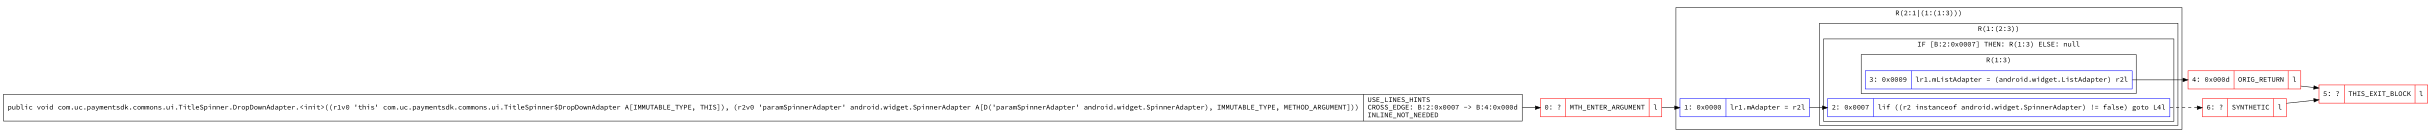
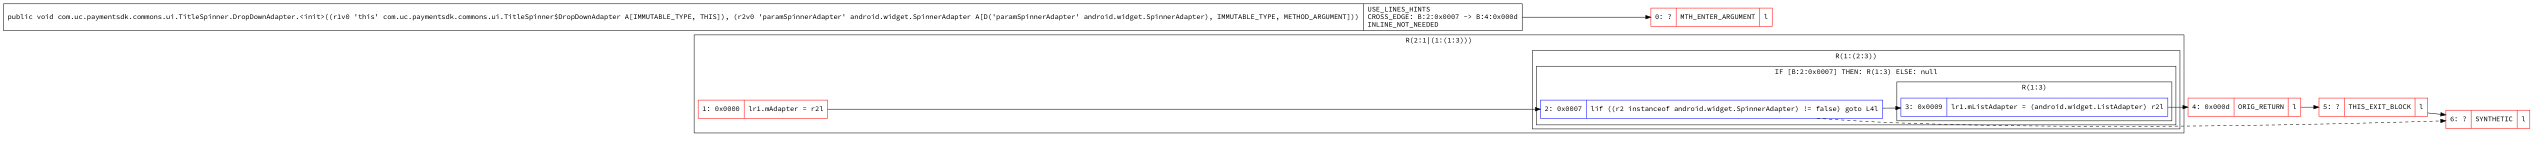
edge "6: ?" -> "5: ?": reversed
edge "0: ?" -> "1: 0x0000": removed
node "1: 0x0000": color blue -> red
edge "2: 0x0007" -> "3: 0x0009": added
